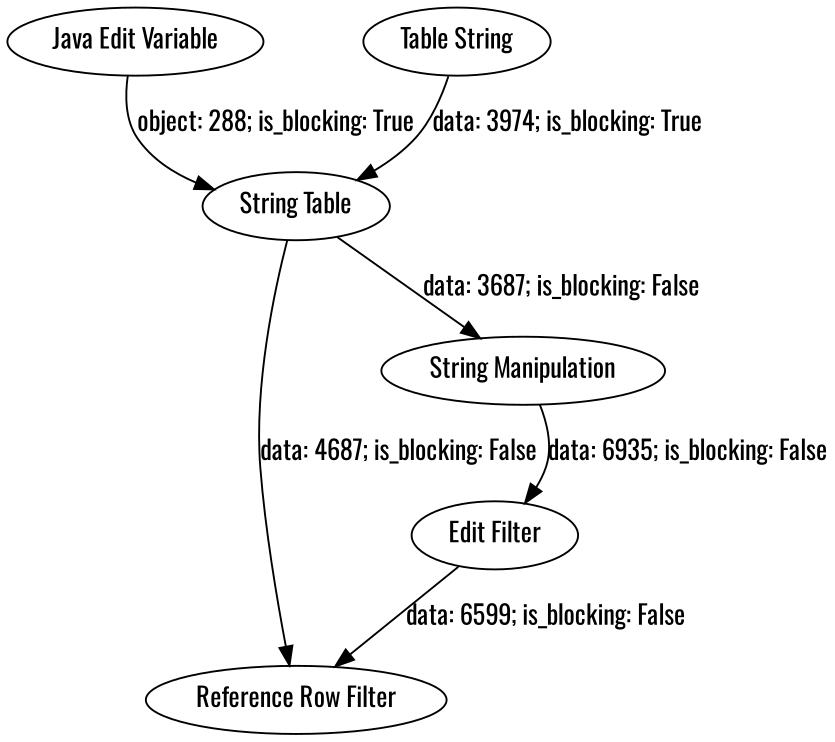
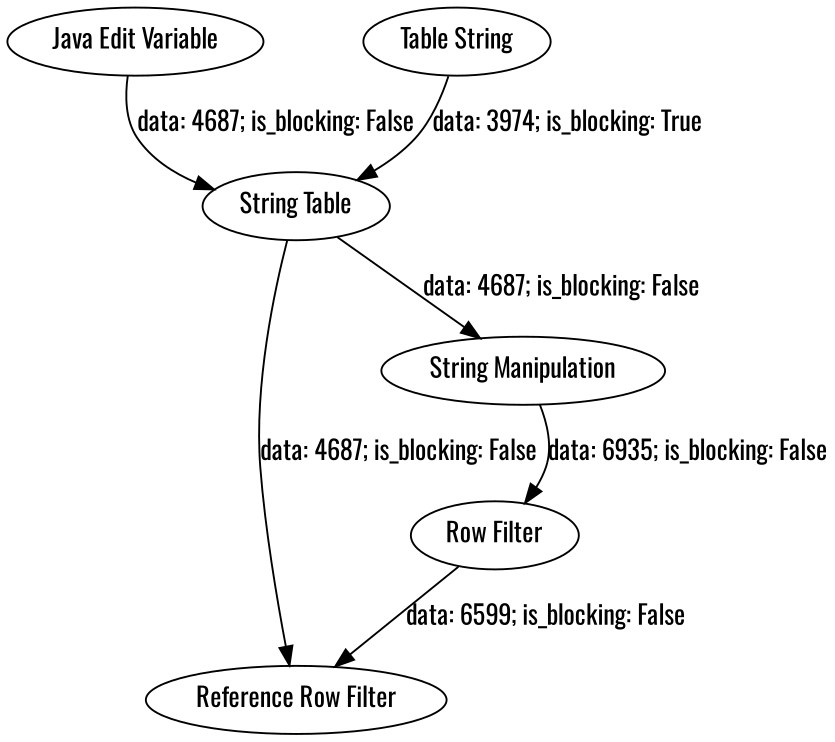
edge "Java Edit Variable" -> "String Table": label "object: 288; is_blocking: True" -> "data: 4687; is_blocking: False"
edge "String Table" -> "String Manipulation": label "data: 3687; is_blocking: False" -> "data: 4687; is_blocking: False"
node "Edit Filter": label "Edit Filter" -> "Row Filter"
